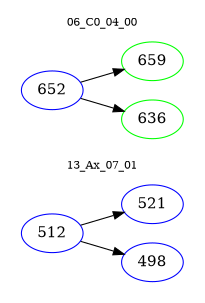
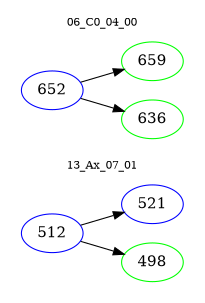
node "498": color blue -> green
